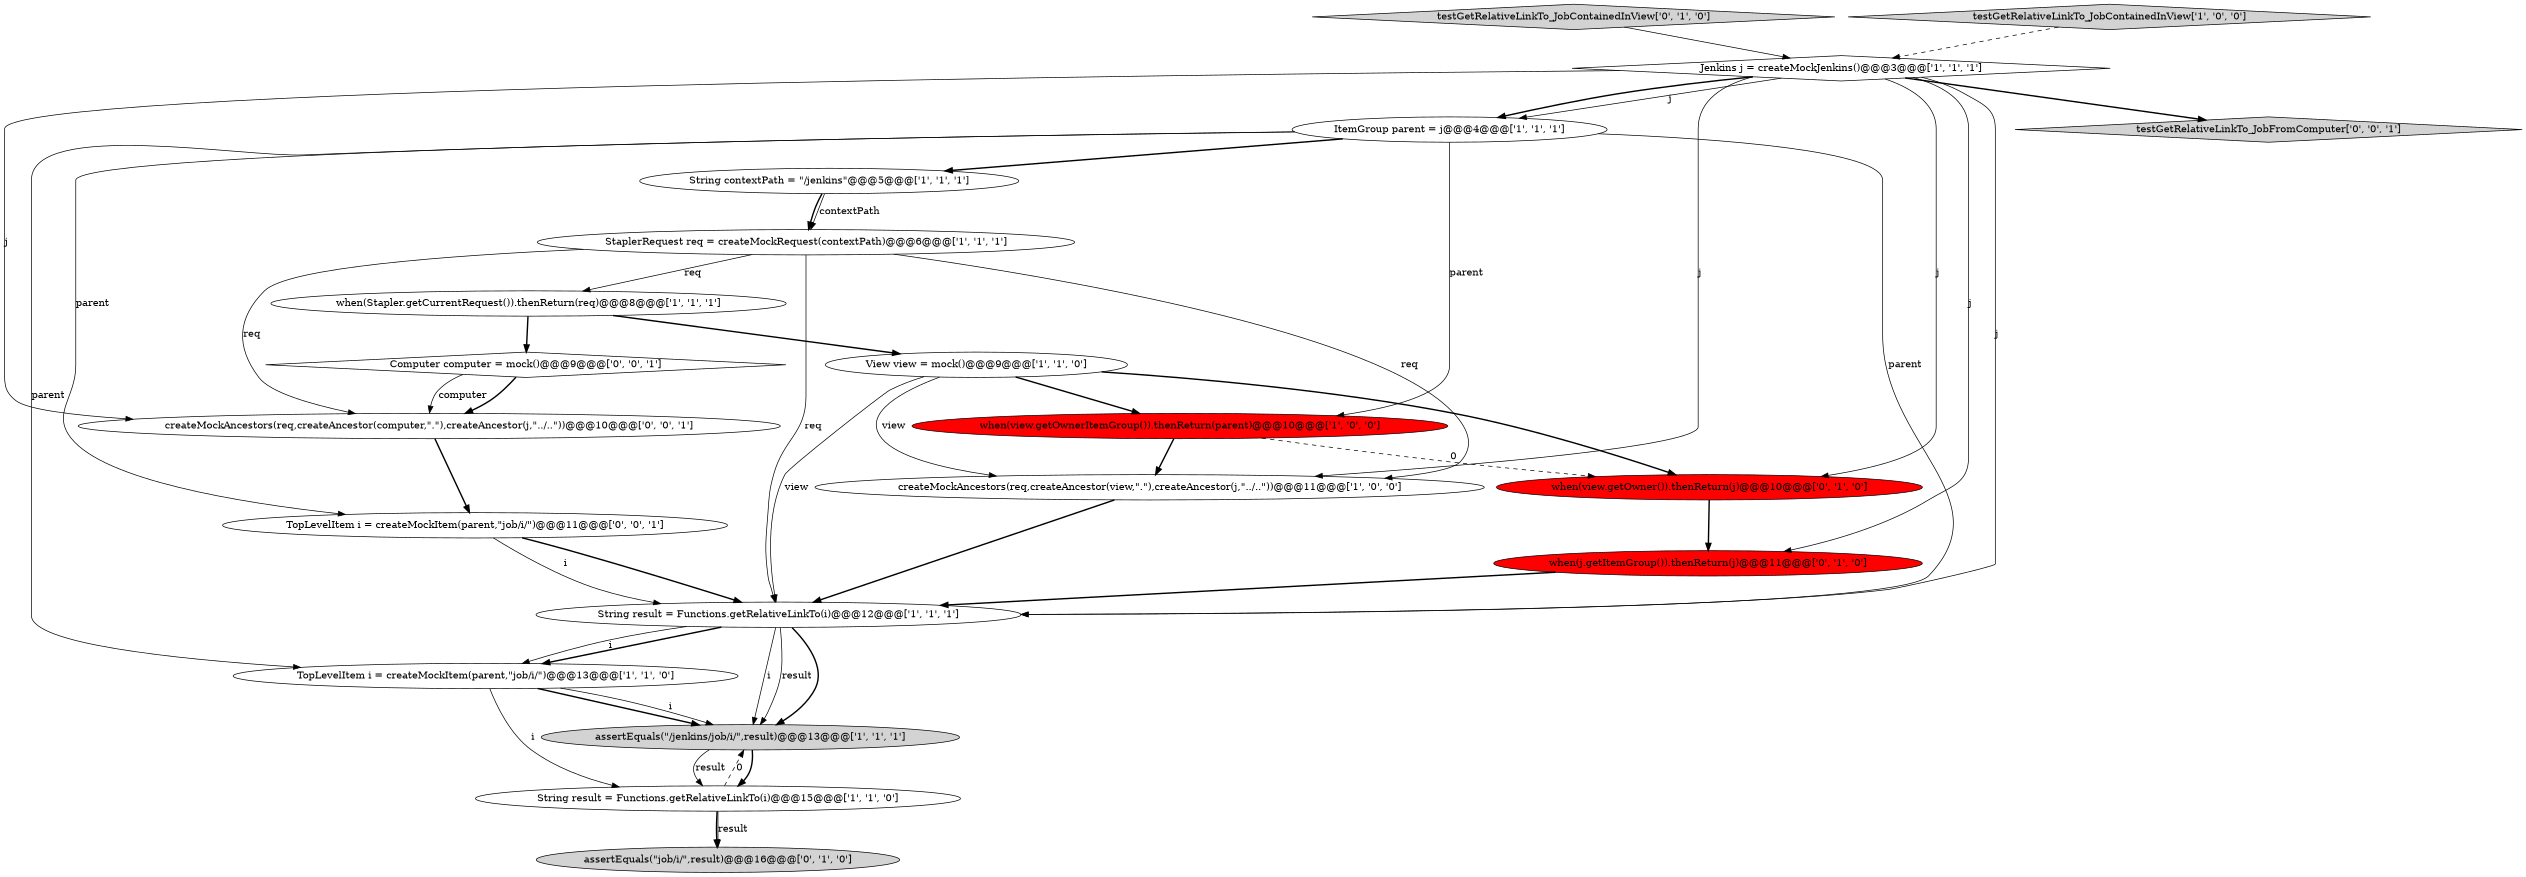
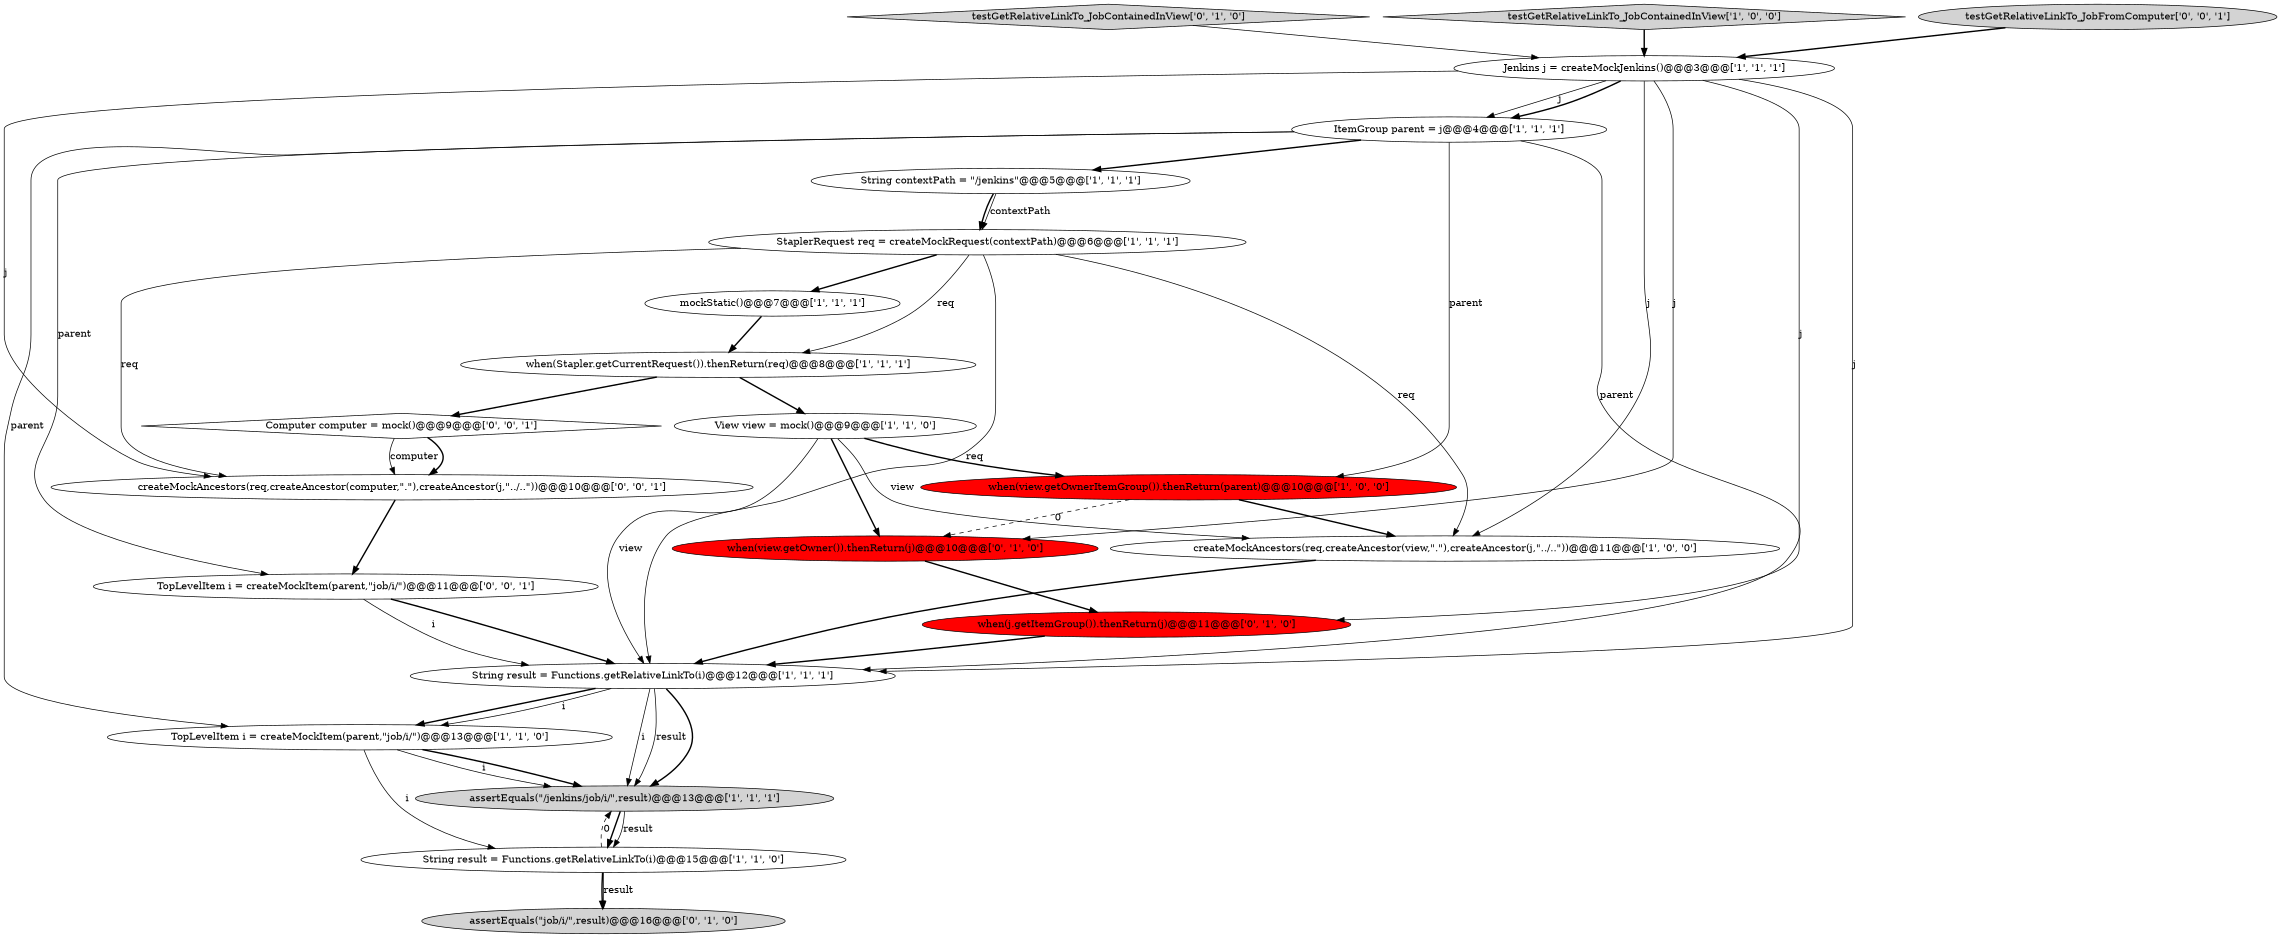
edge "testGetRelativeLinkTo_JobContainedInView['1', '0', '0']" -> "Jenkins j = createMockJenkins()@@@3@@@['1', '1', '1']": style dashed -> bold
node "Jenkins j = createMockJenkins()@@@3@@@['1', '1', '1']": shape diamond -> ellipse
edge "Jenkins j = createMockJenkins()@@@3@@@['1', '1', '1']" -> "testGetRelativeLinkTo_JobFromComputer['0', '0', '1']": reversed
node "testGetRelativeLinkTo_JobFromComputer['0', '0', '1']": shape diamond -> ellipse
node "mockStatic()@@@7@@@['1', '1', '1']": added
